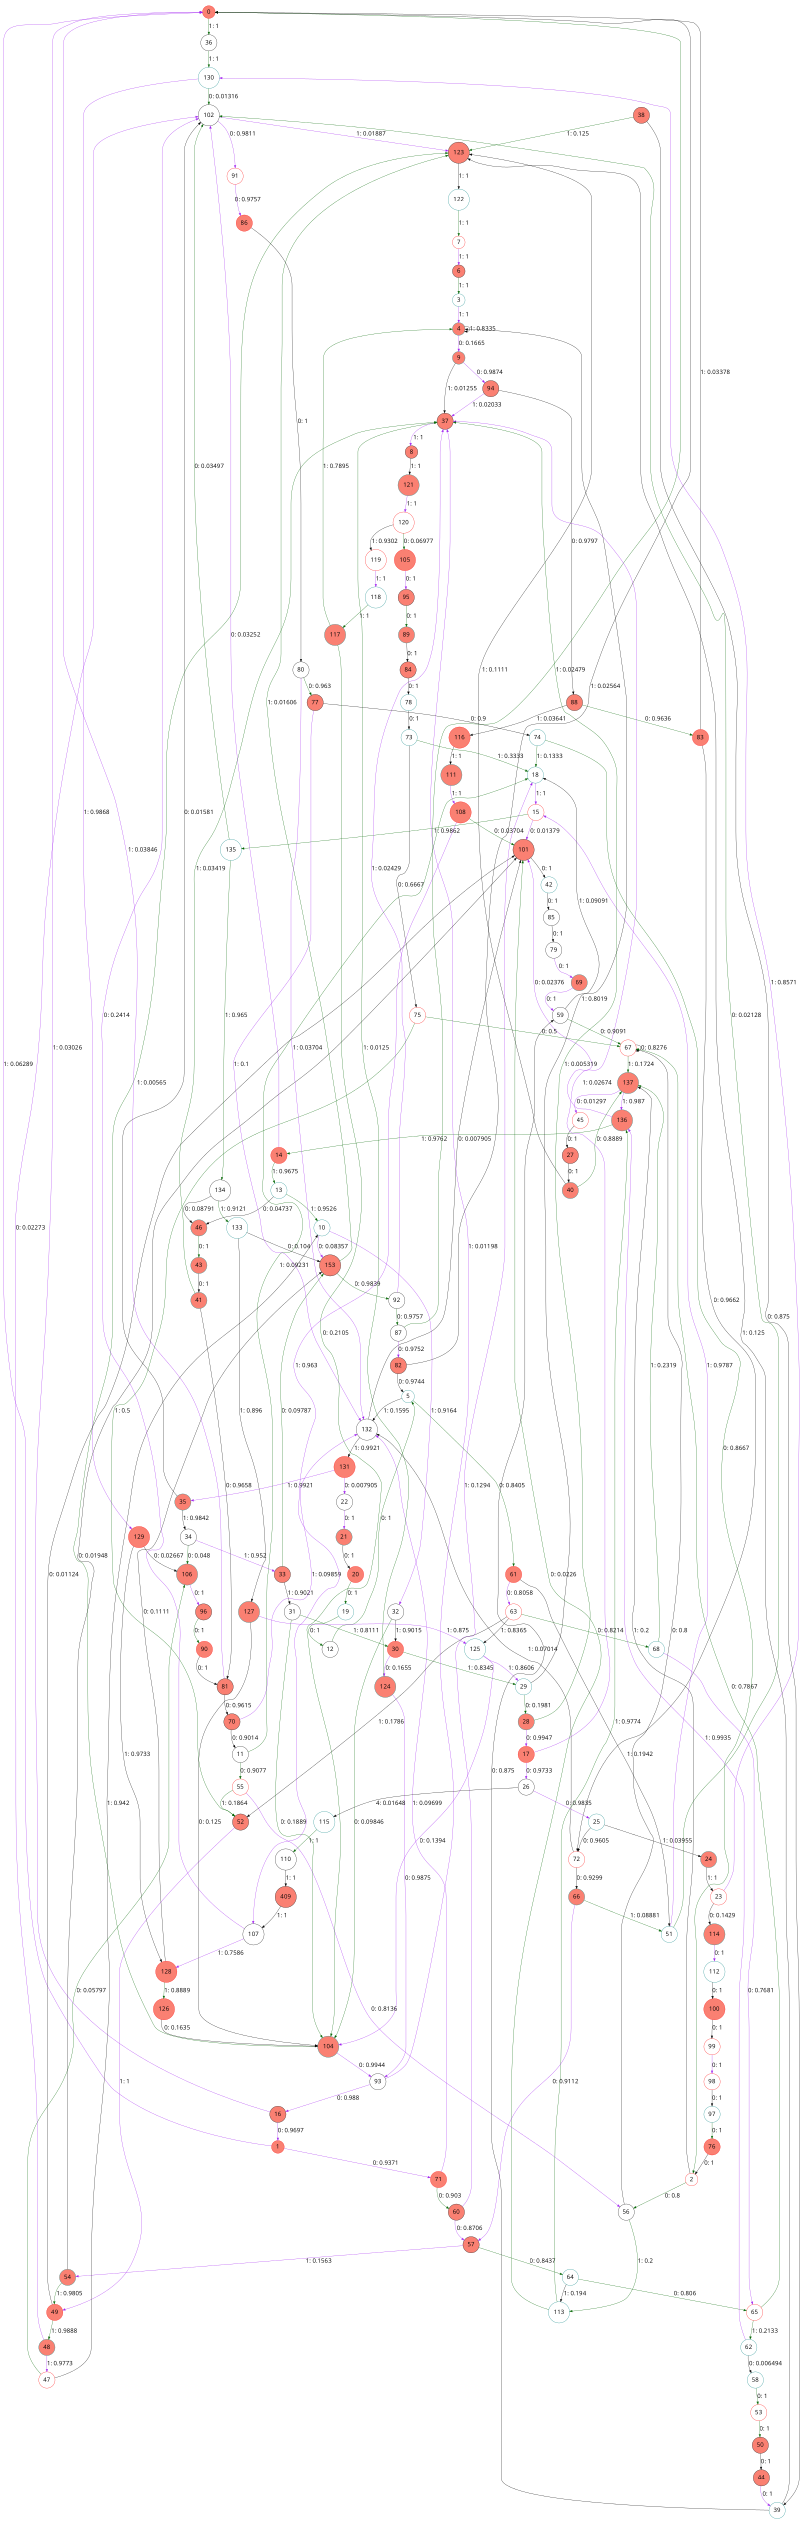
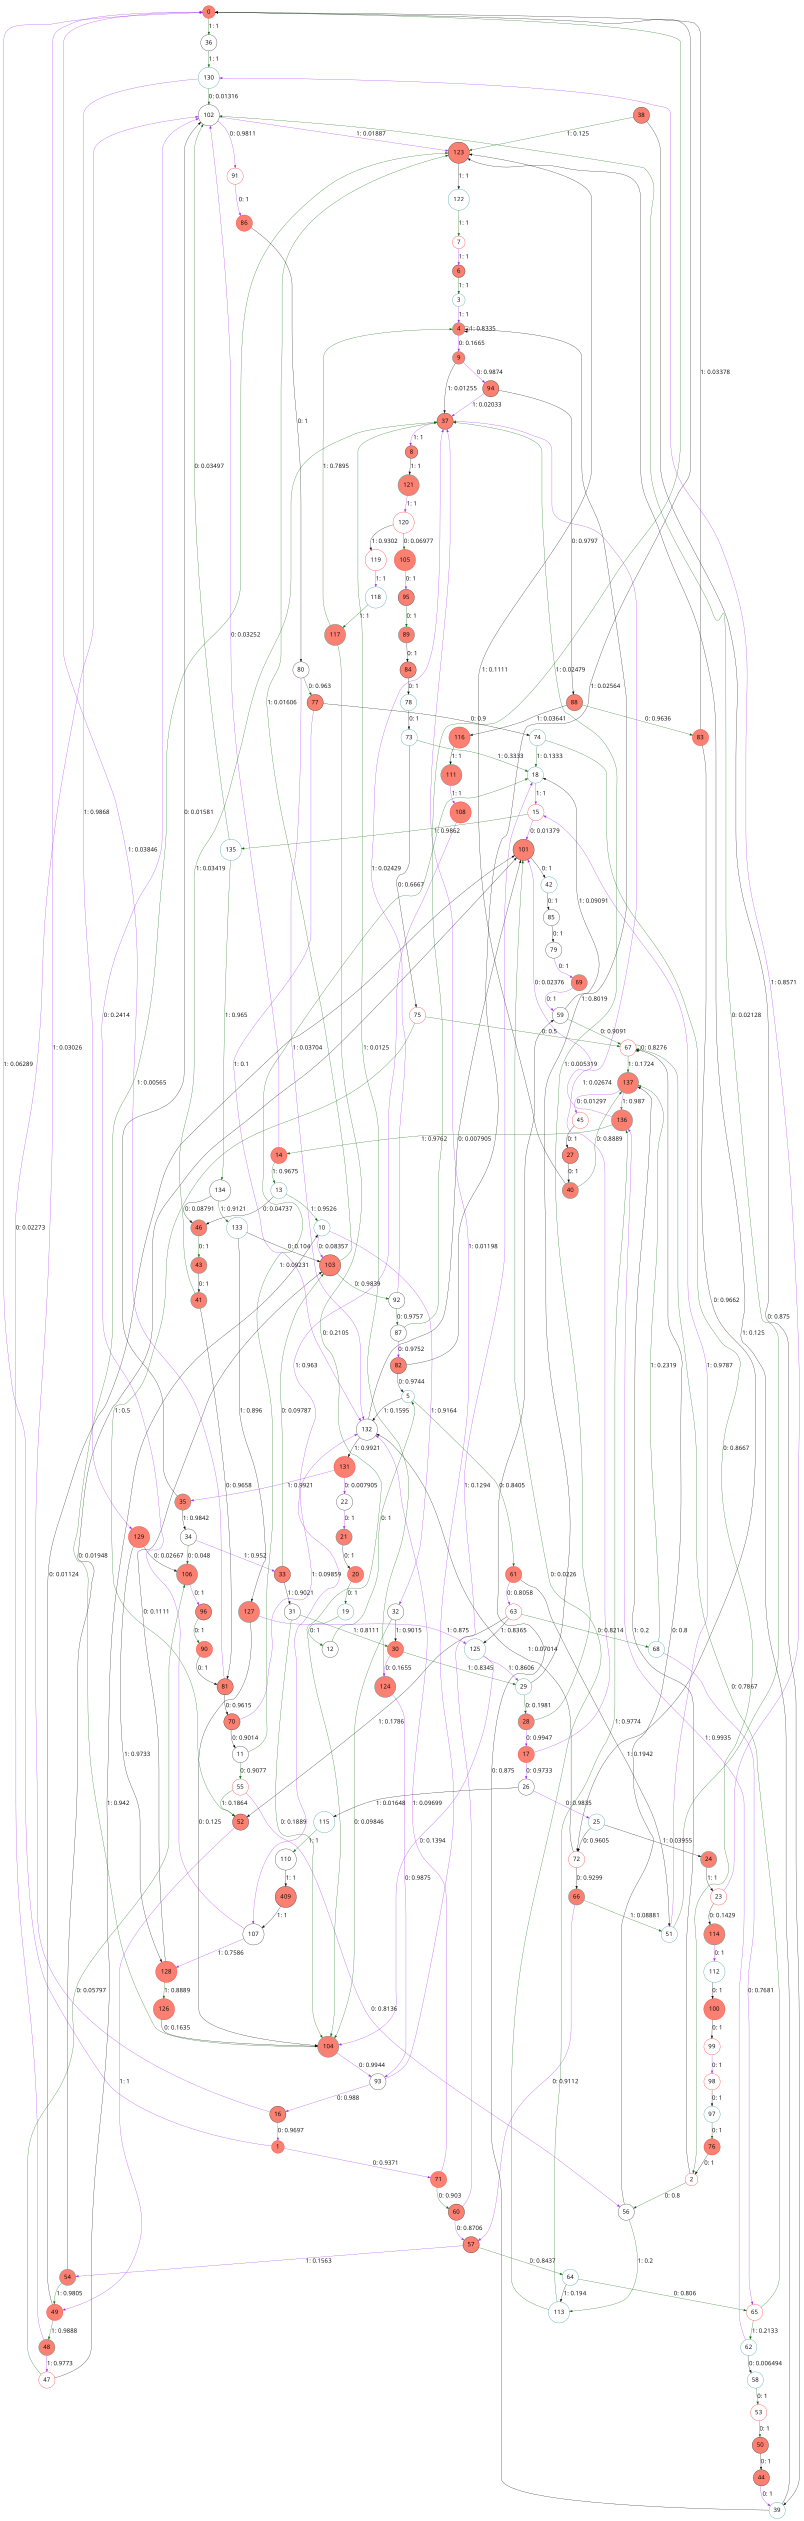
edge "91" -> "86": label "0: 0.9757   " -> "0: 1        "
edge "108" -> "101": removed, label "0: 0.03704"
node "153": label "153" -> "103"
edge "26" -> "115": label "4: 0.01648  " -> "1: 0.01648  "
